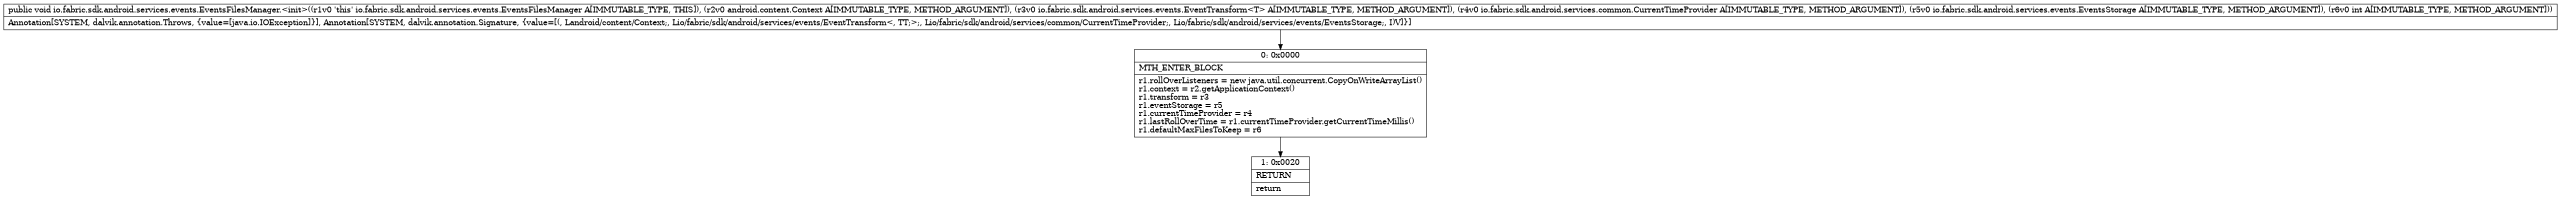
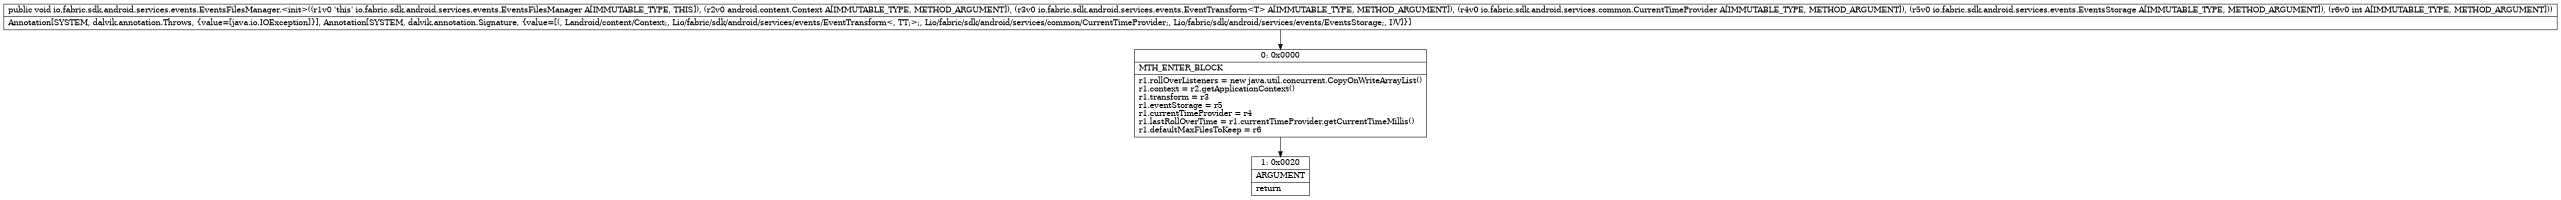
node "1: 0x0020": text "RETURN" -> "ARGUMENT"
